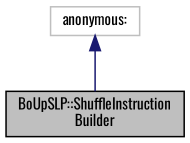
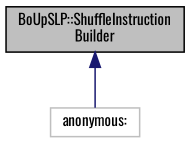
edge "BoUpSLP::ShuffleInstruction Builder" -> "anonymous:": reversed
